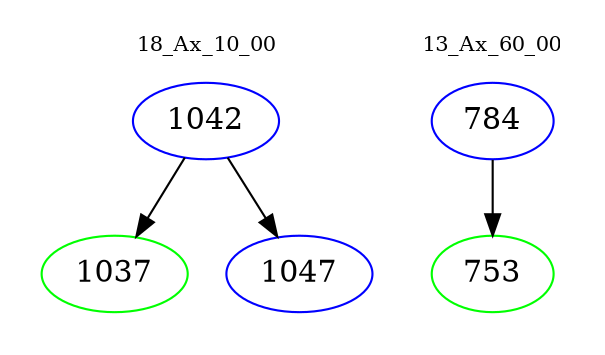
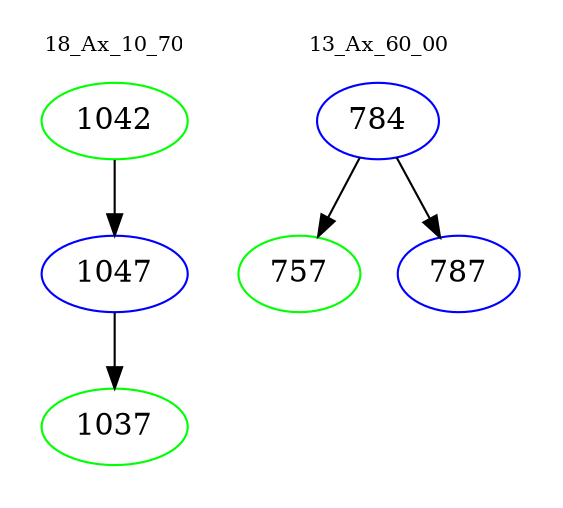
cluster "18_Ax_10_00": label "18_Ax_10_00" -> "18_Ax_10_70"
node "1042": color blue -> green
edge "1042" -> "1037": now "1047" -> "1037"
node "787": added
node "753": label "753" -> "757"
